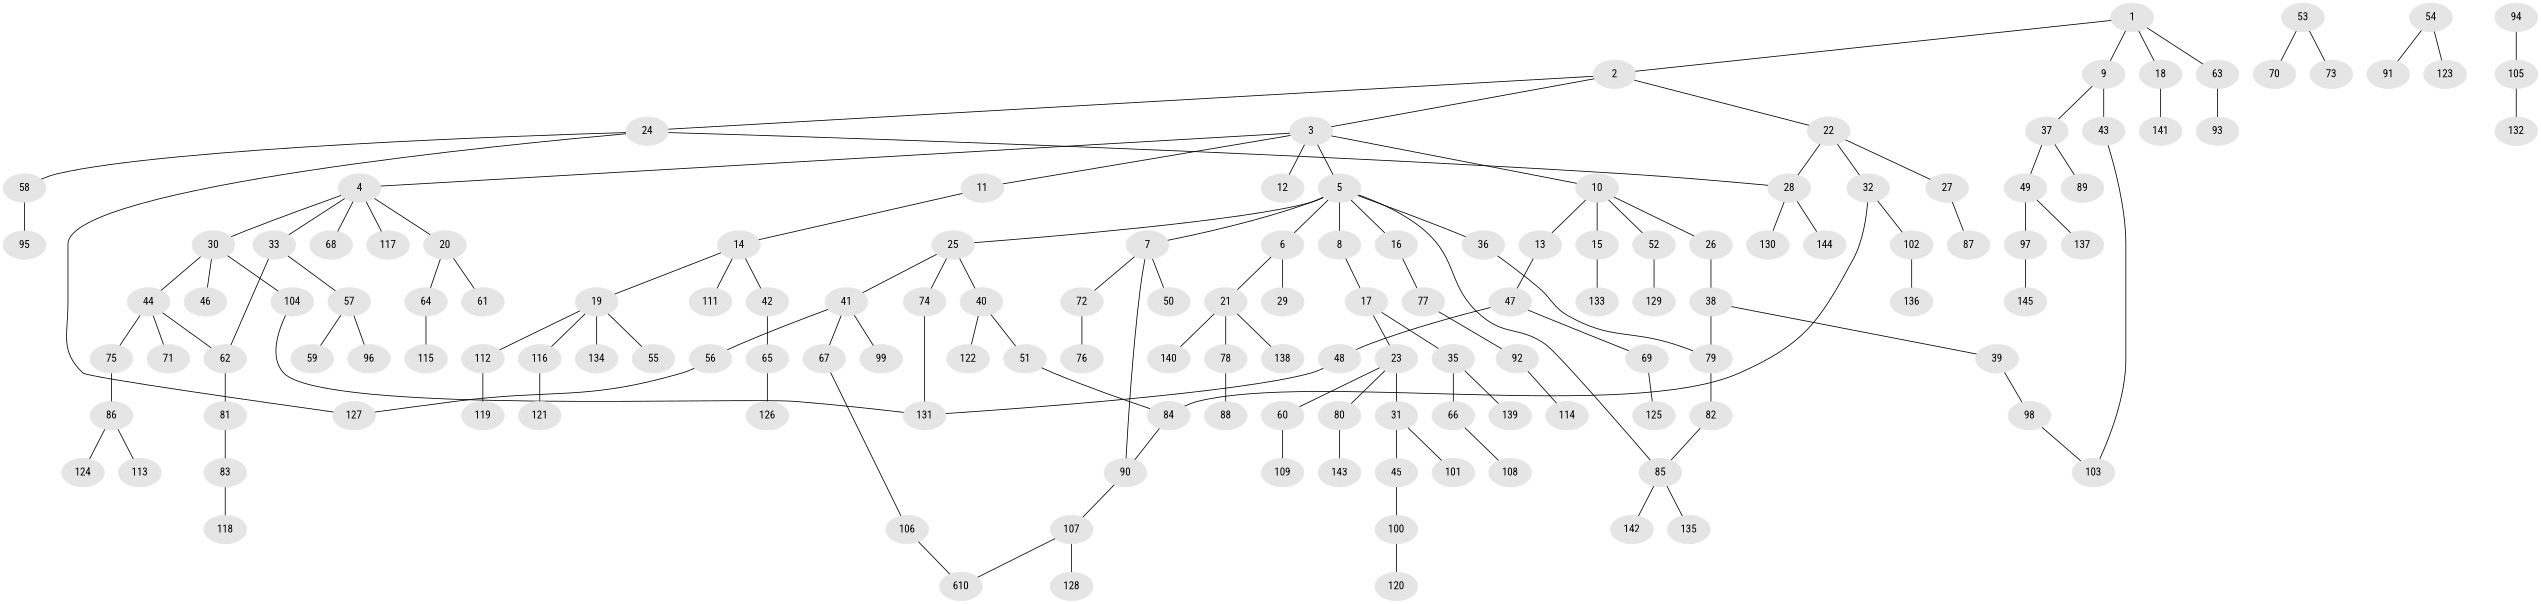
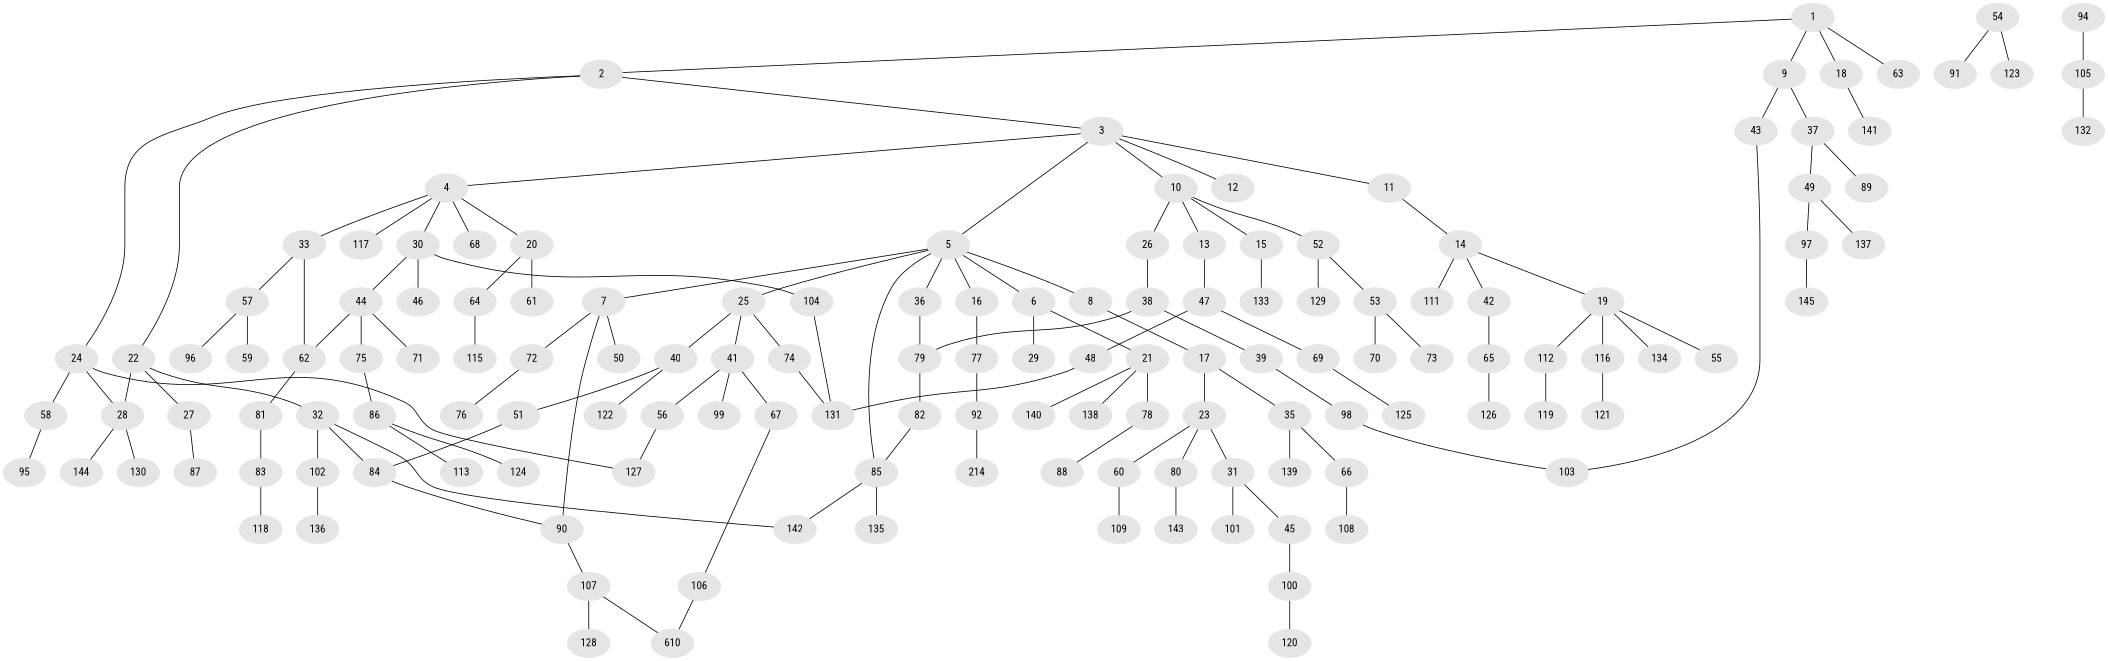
node "93": removed
edge "52" -- "53": added
node "114": label "114" -> "214"
edge "32" -- "142": added
